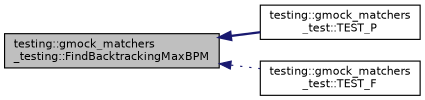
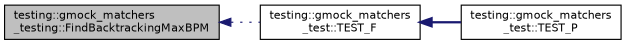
edge "testing::gmock_matchers _test::TEST_P" -> "testing::gmock_matchers _testing::FindBacktrackingMaxBPM": now "testing::gmock_matchers _test::TEST_P" -> "testing::gmock_matchers _test::TEST_F"
